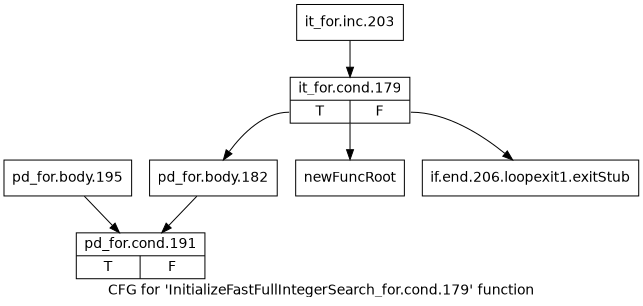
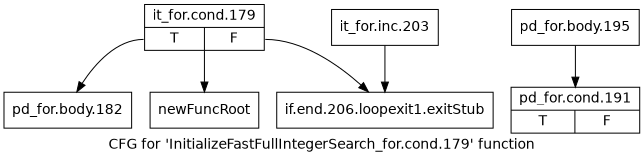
edge "it_for.inc.203" -> "it_for.cond.179": now "it_for.inc.203" -> "if.end.206.loopexit1.exitStub"
edge "pd_for.body.182" -> "pd_for.cond.191": removed
